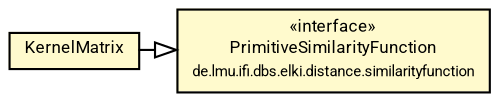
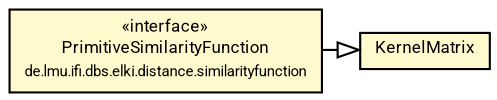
edge "KernelMatrix" -> "PrimitiveSimilarityFunction": reversed
